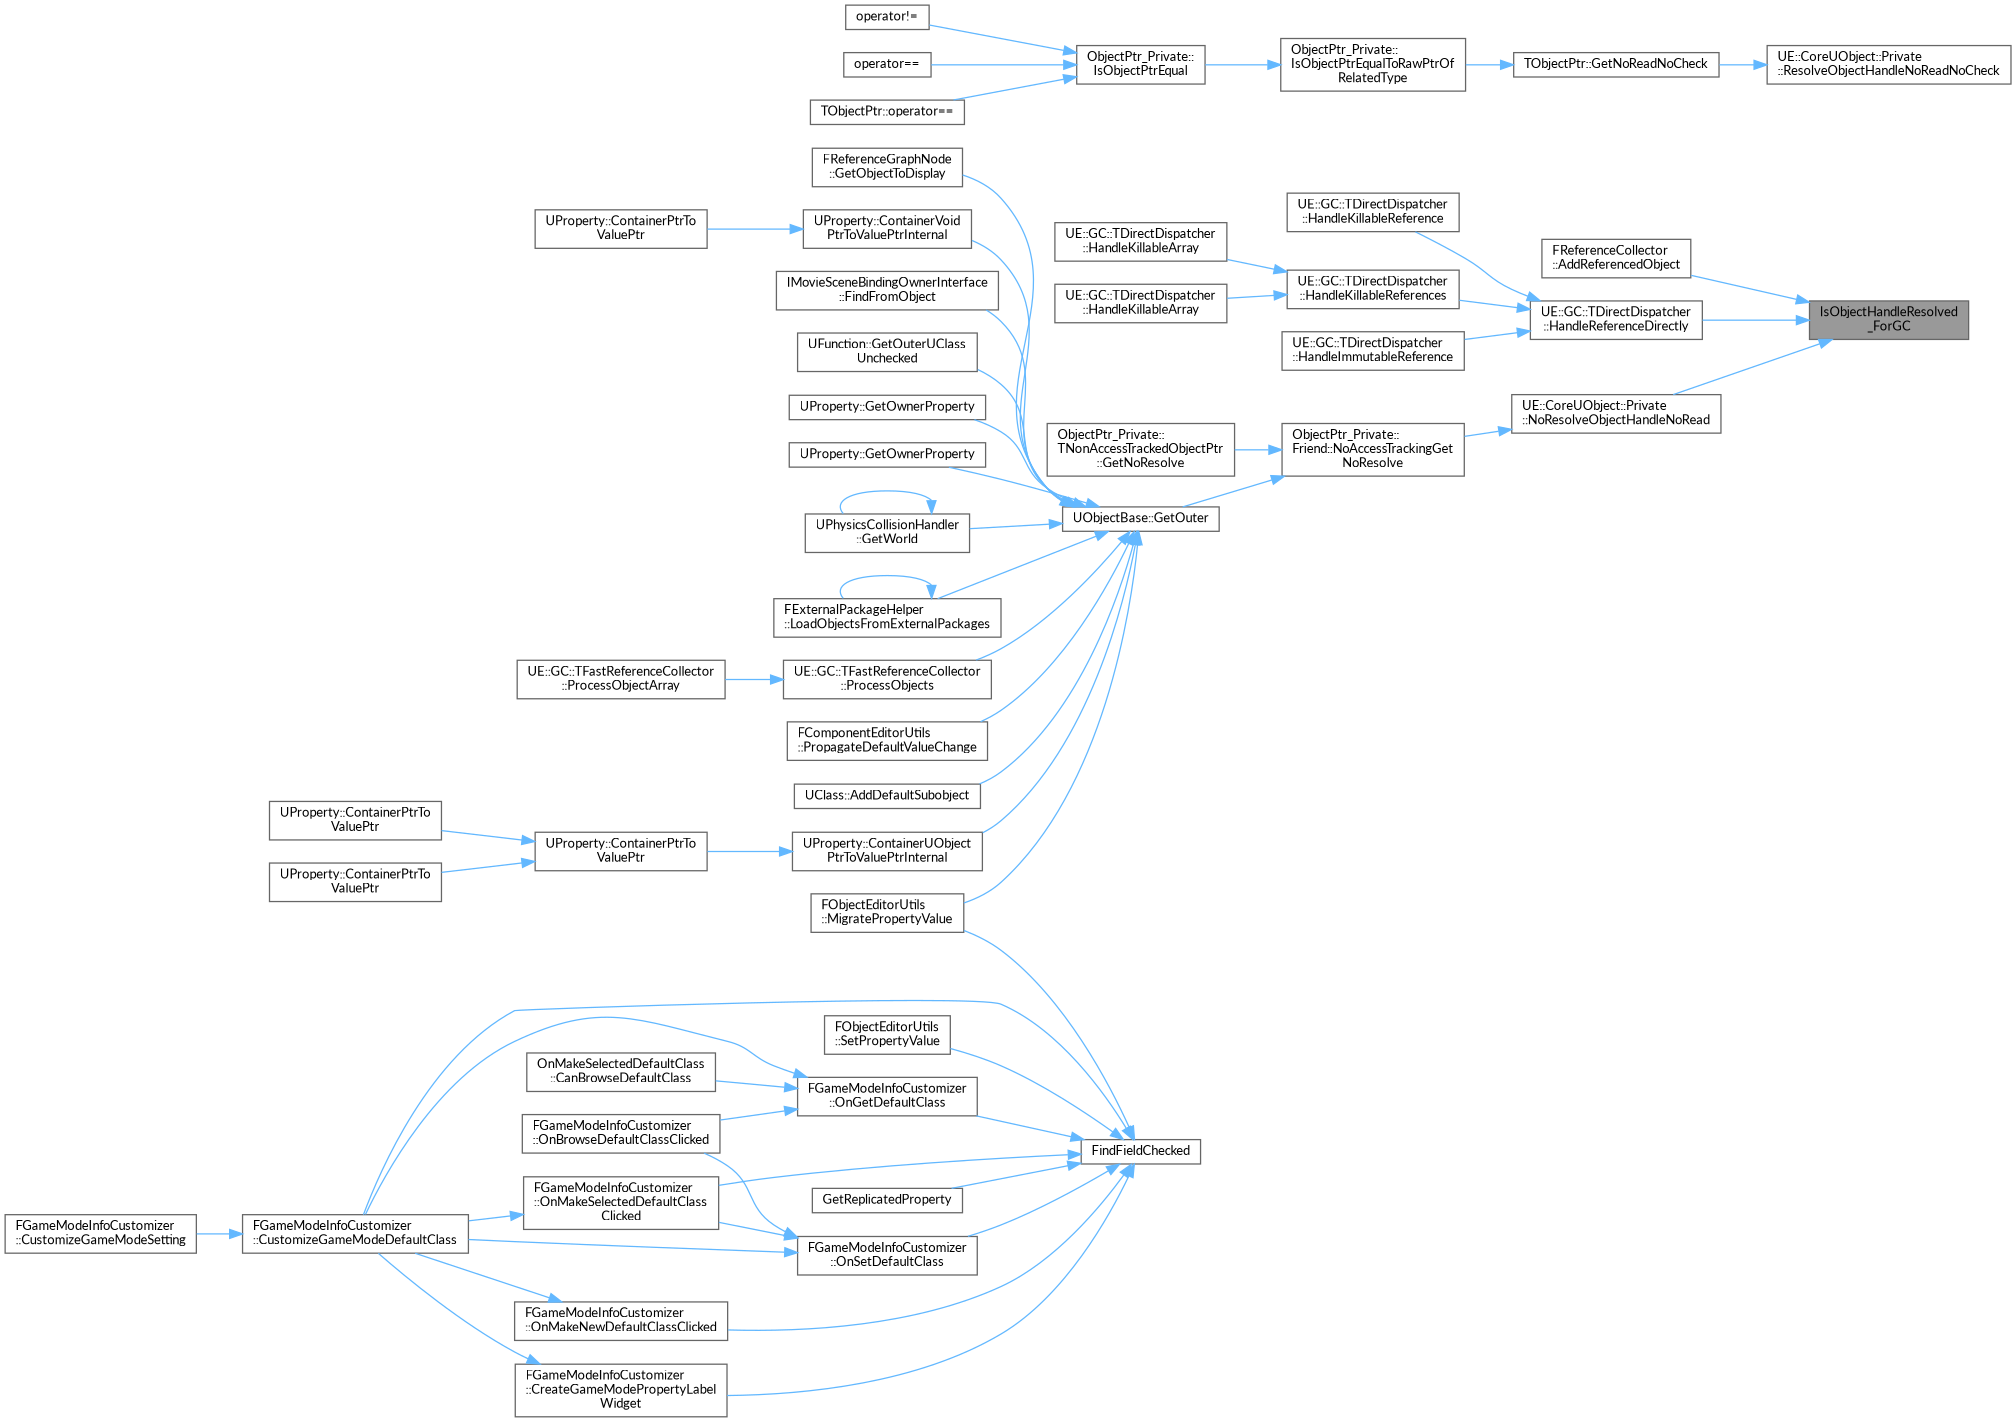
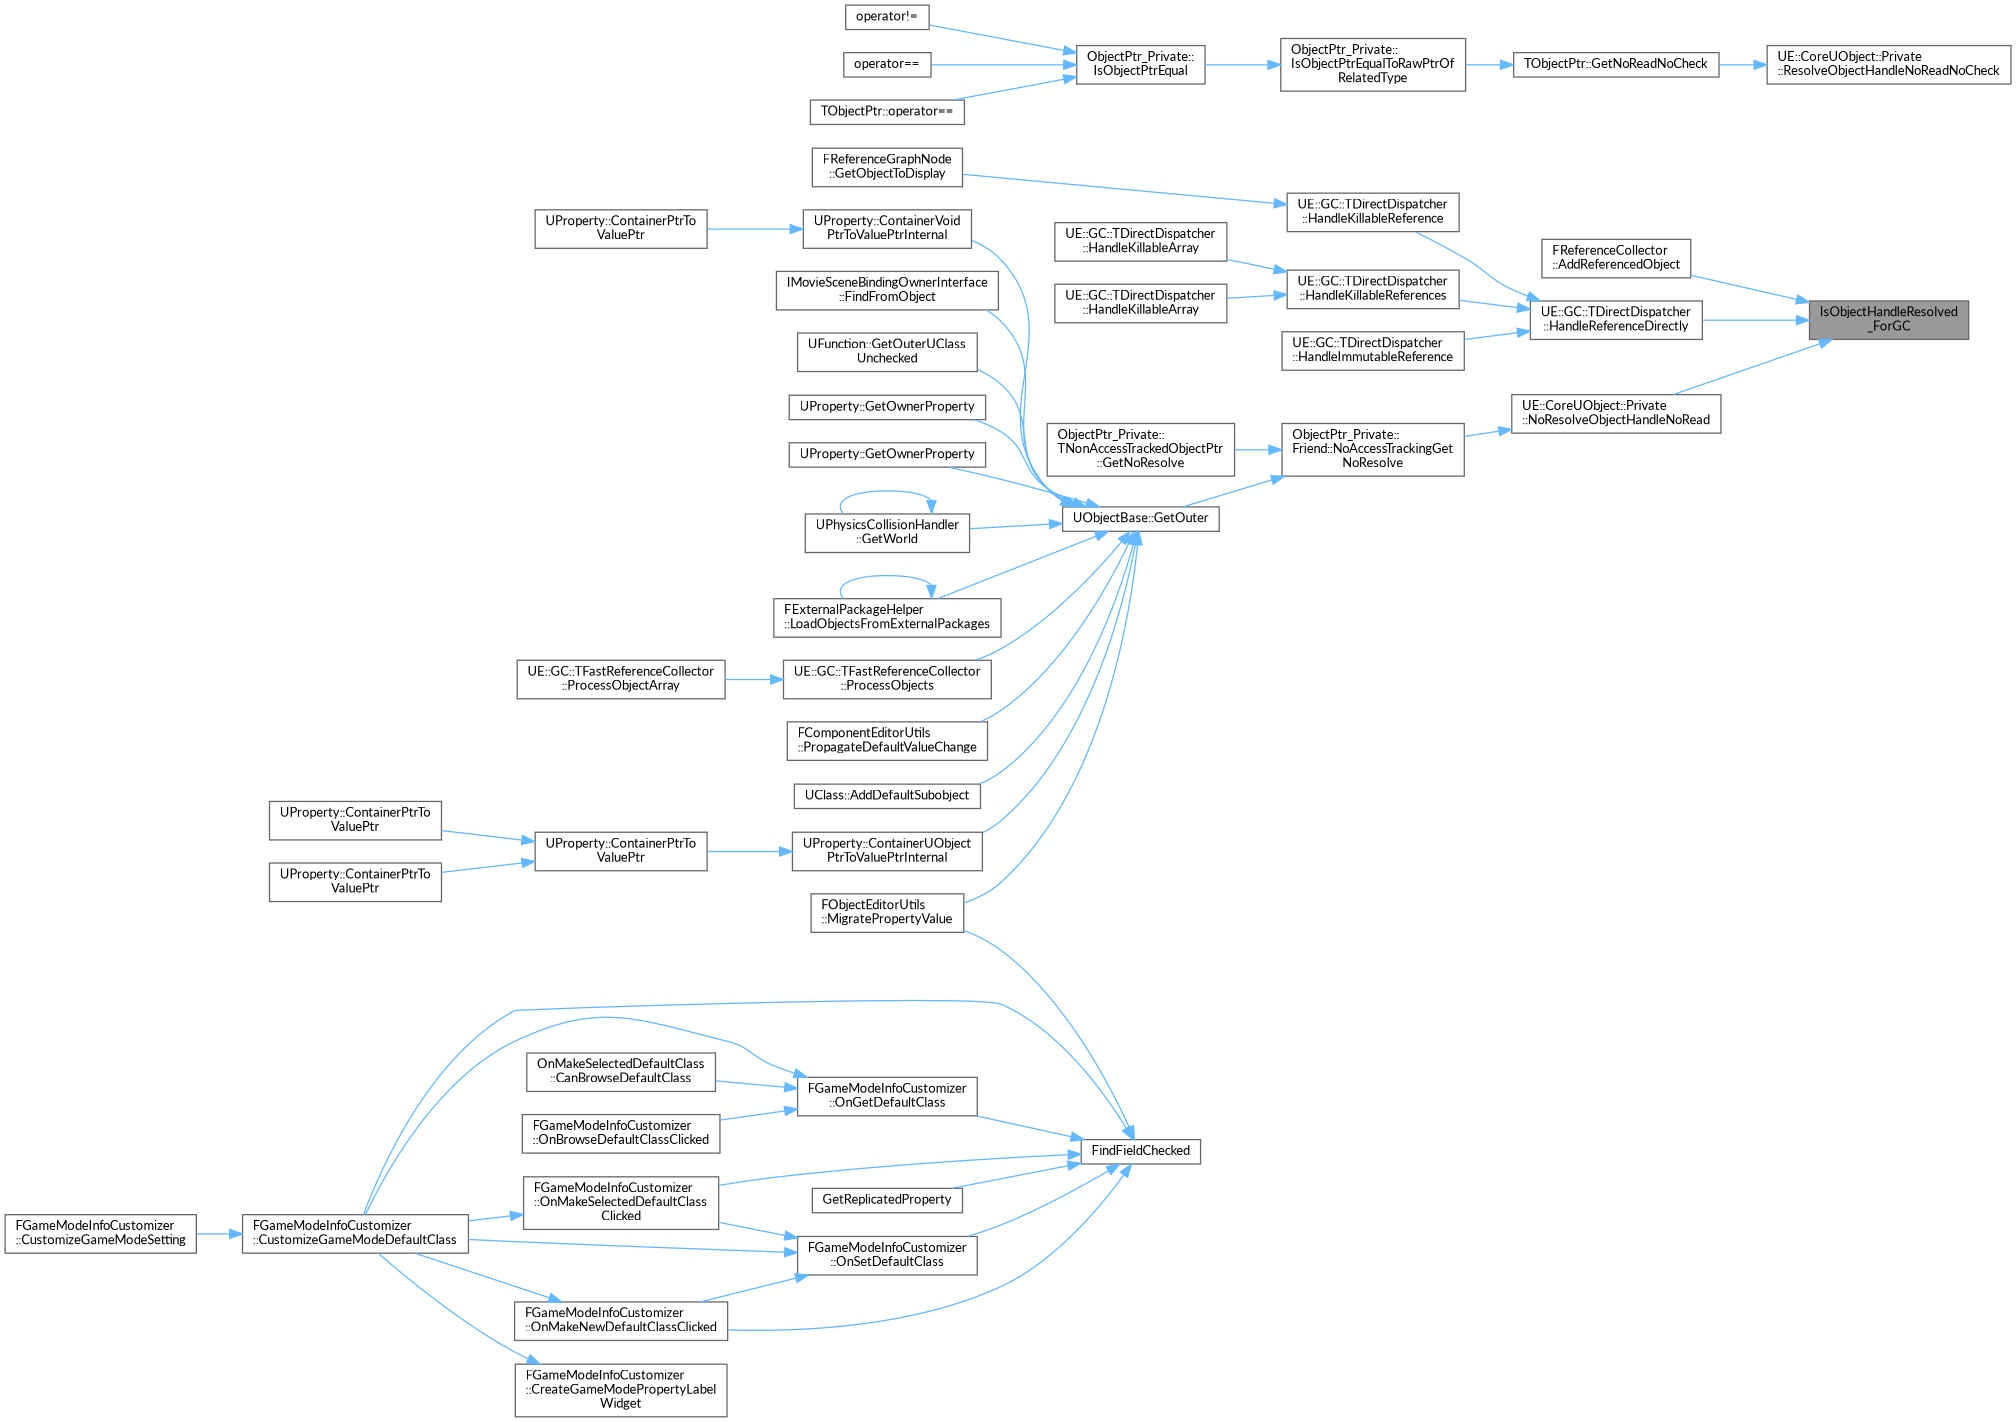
edge "FReferenceGraphNode ::GetObjectToDisplay" -> "UObjectBase::GetOuter": now "FReferenceGraphNode ::GetObjectToDisplay" -> "UE::GC::TDirectDispatcher ::HandleKillableReference"
node "FObjectEditorUtils ::SetPropertyValue": removed
edge "FGameModeInfoCustomizer ::OnBrowseDefaultClassClicked" -> "FGameModeInfoCustomizer ::OnSetDefaultClass": now "FGameModeInfoCustomizer ::OnMakeNewDefaultClassClicked" -> "FGameModeInfoCustomizer ::OnSetDefaultClass"
edge "FGameModeInfoCustomizer ::CreateGameModePropertyLabel Widget" -> "FindFieldChecked": removed
